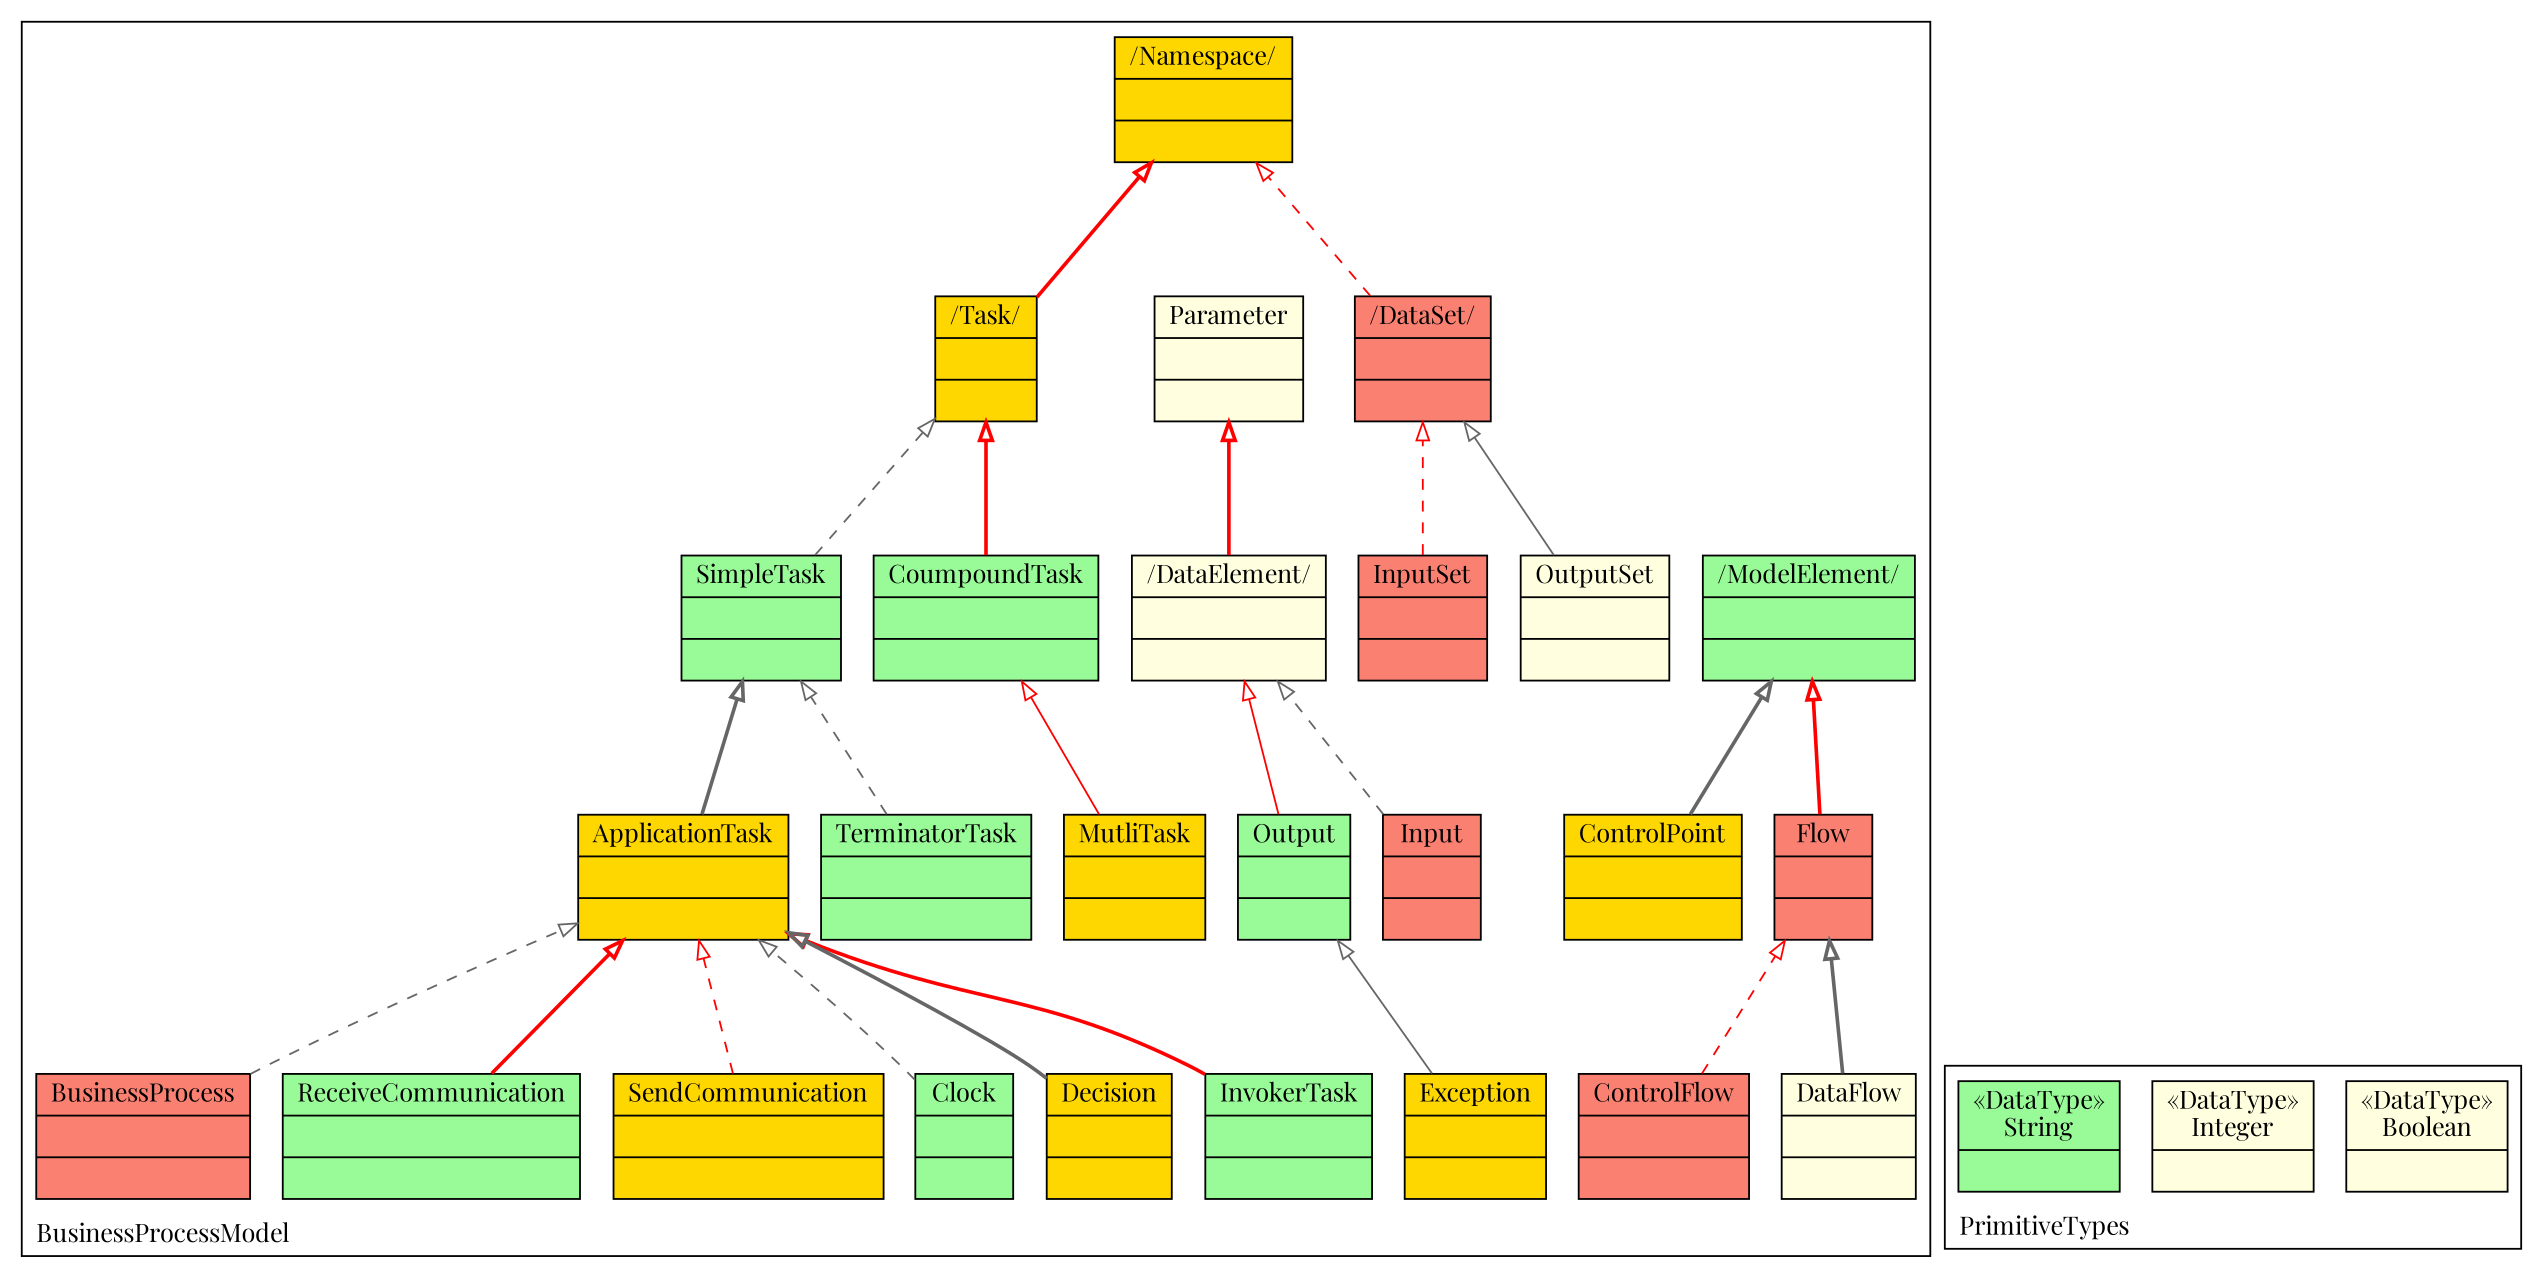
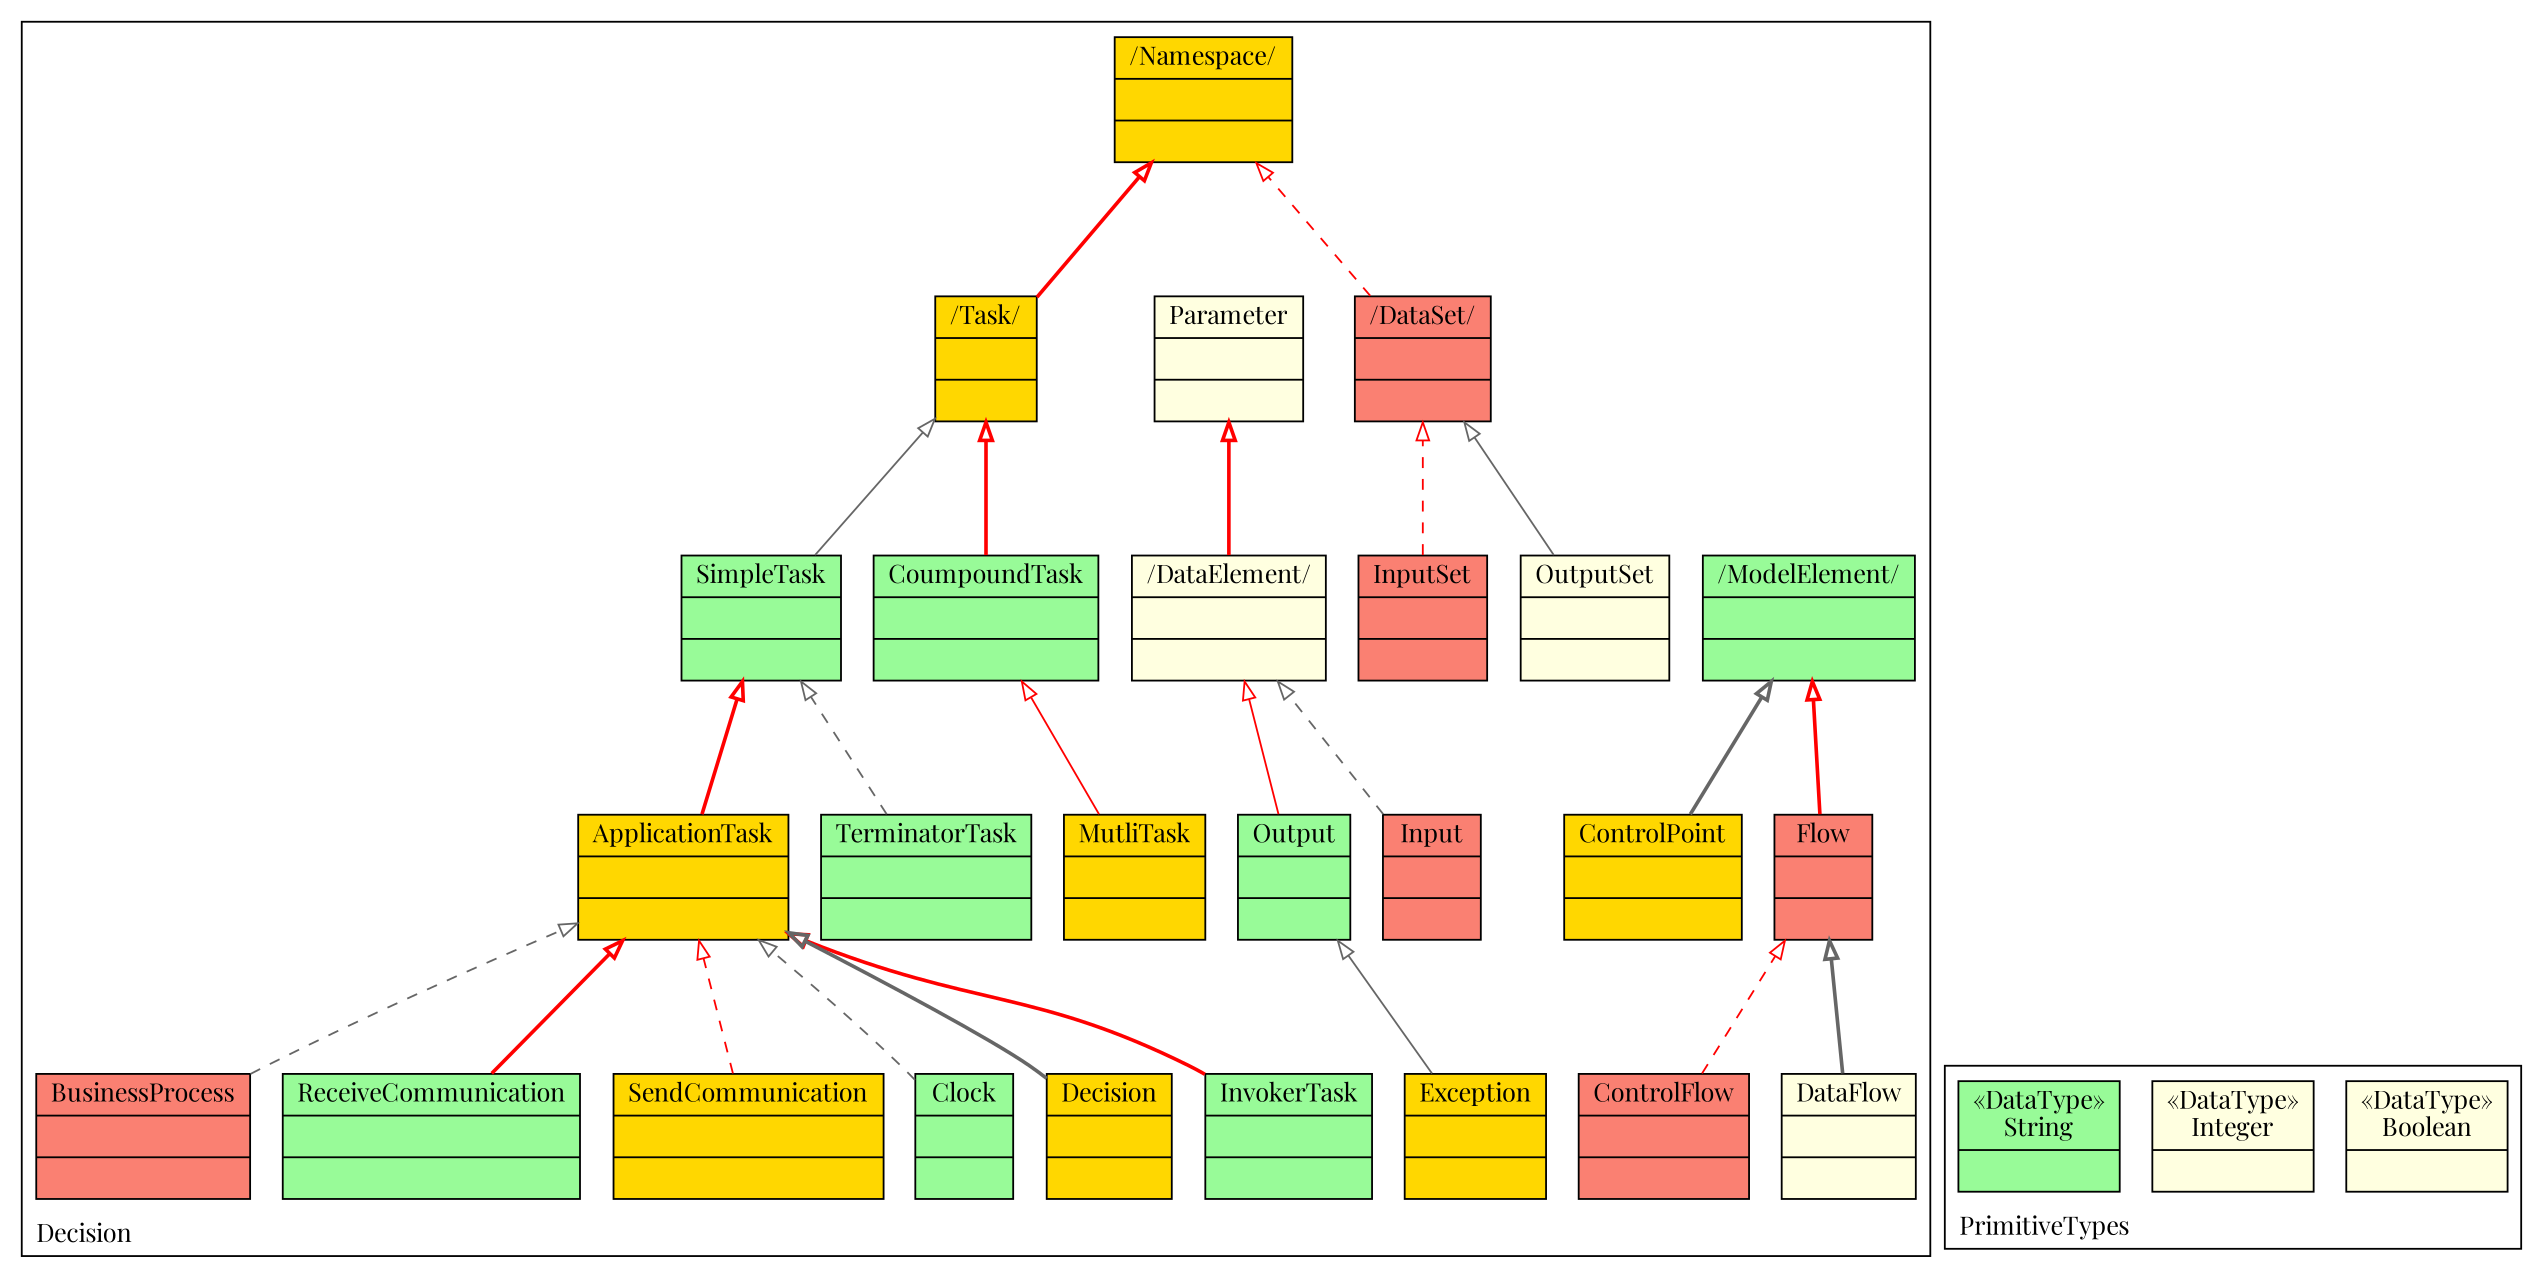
edge "SimpleTask" -> "/Task/": style dashed -> solid
edge "ApplicationTask" -> "SimpleTask": color gray40 -> red
cluster "BusinessProcessModel": label "BusinessProcessModel" -> "Decision"
